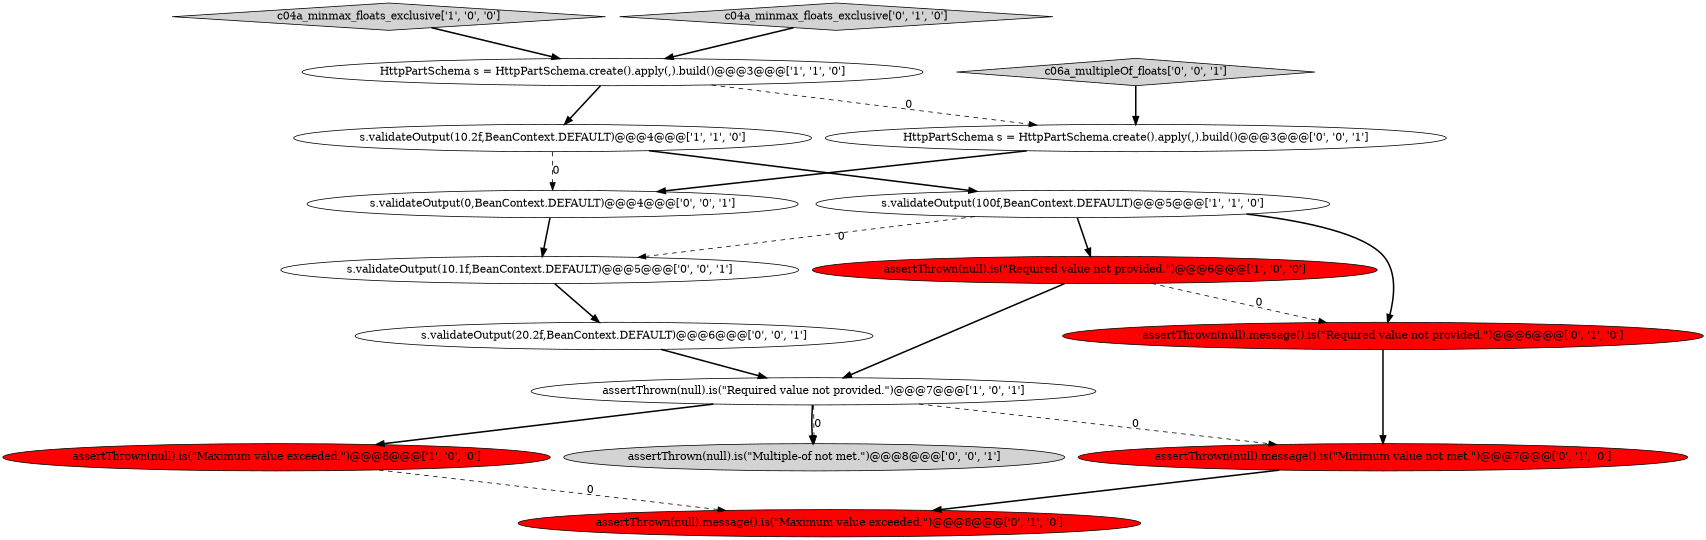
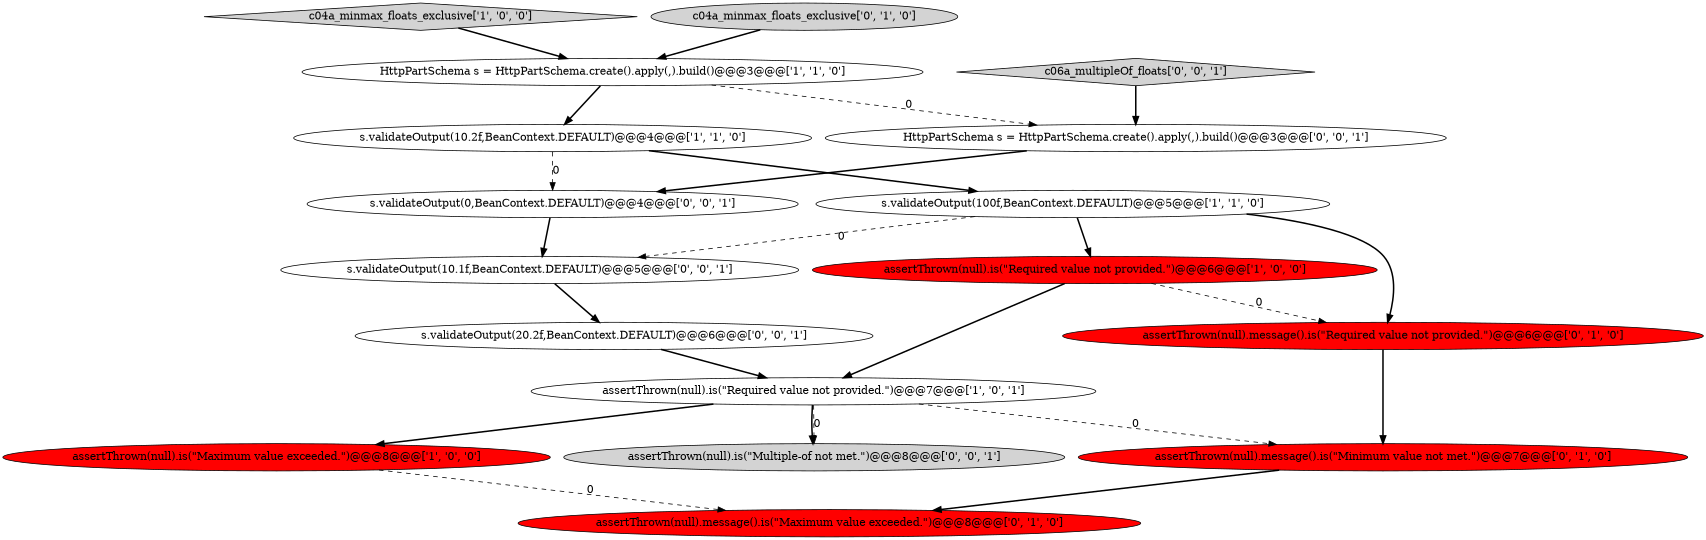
node "c04a_minmax_floats_exclusive['0', '1', '0']": shape diamond -> ellipse
